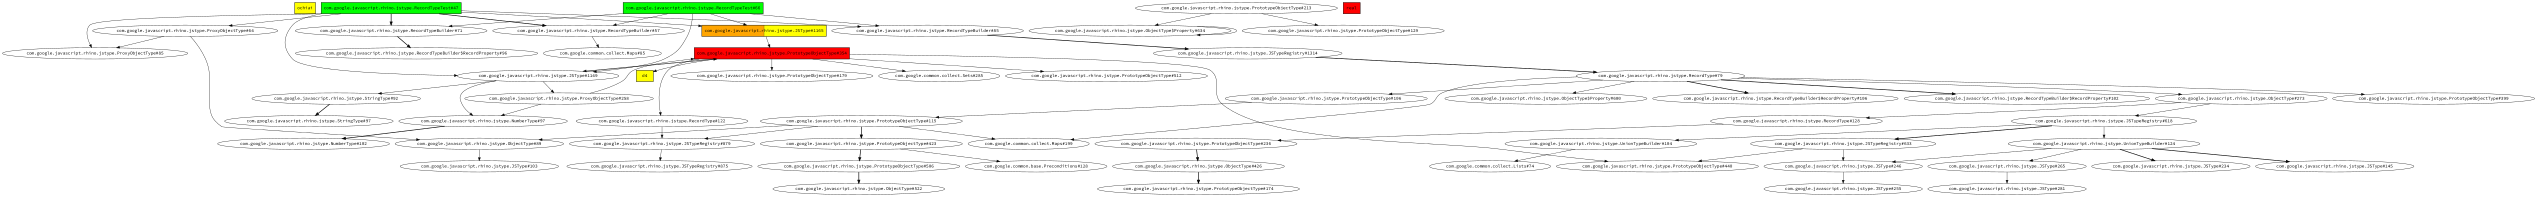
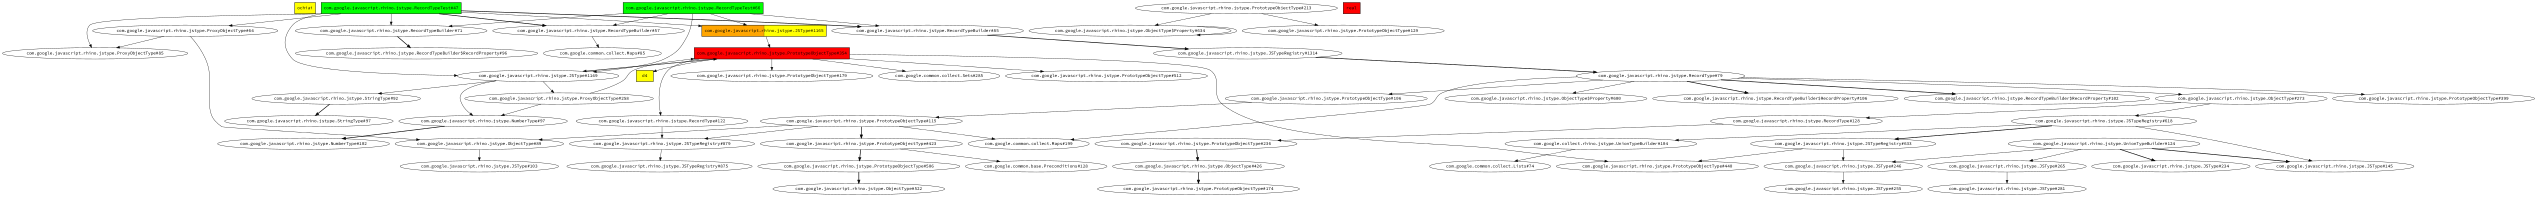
edge "com.google.javascript.rhino.jstype.RecordTypeTest#47" -> "com.google.javascript.rhino.jstype.RecordTypeBuilder#71": style bold -> solid
edge "com.google.javascript.rhino.jstype.RecordTypeTest#47" -> "com.google.javascript.rhino.jstype.RecordTypeBuilder#85": style solid -> bold
edge "com.google.javascript.rhino.jstype.JSTypeRegistry#618" -> "com.google.javascript.rhino.jstype.UnionTypeBuilder#124": now "com.google.javascript.rhino.jstype.JSTypeRegistry#618" -> "com.google.javascript.rhino.jstype.JSType#145"
node "com.google.javascript.rhino.jstype.UnionTypeBuilder#104": label "com.google.javascript.rhino.jstype.UnionTypeBuilder#104" -> "com.google.collect.rhino.jstype.UnionTypeBuilder#104"
